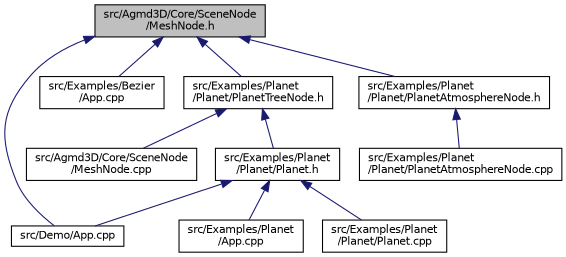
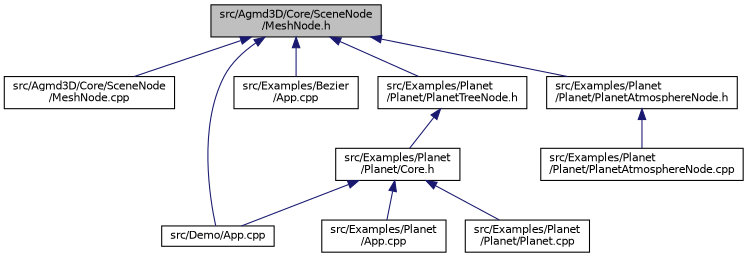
edge "src/Agmd3D/Core/SceneNode /MeshNode.cpp" -> "src/Examples/Planet /Planet/PlanetTreeNode.h": now "src/Agmd3D/Core/SceneNode /MeshNode.cpp" -> "src/Agmd3D/Core/SceneNode /MeshNode.h"
node "src/Examples/Planet /Planet/Planet.h": label "src/Examples/Planet /Planet/Planet.h" -> "src/Examples/Planet /Planet/Core.h"
